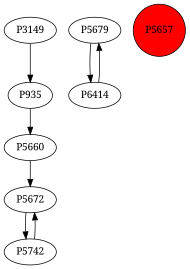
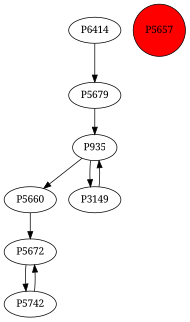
edge "P5679" -> "P6414": now "P5679" -> "P935"
edge "P935" -> "P3149": added
